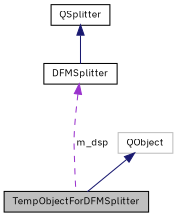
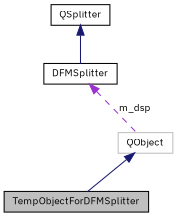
edge "TempObjectForDFMSplitter" -> "DFMSplitter": now "QObject" -> "DFMSplitter"
